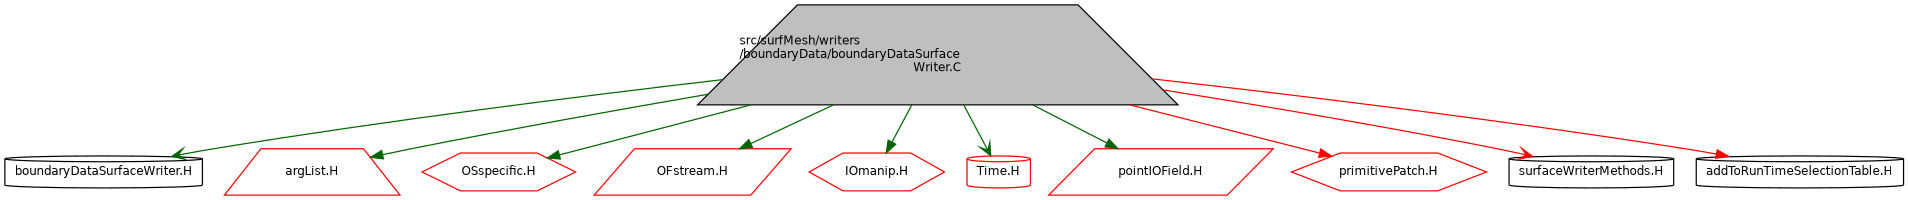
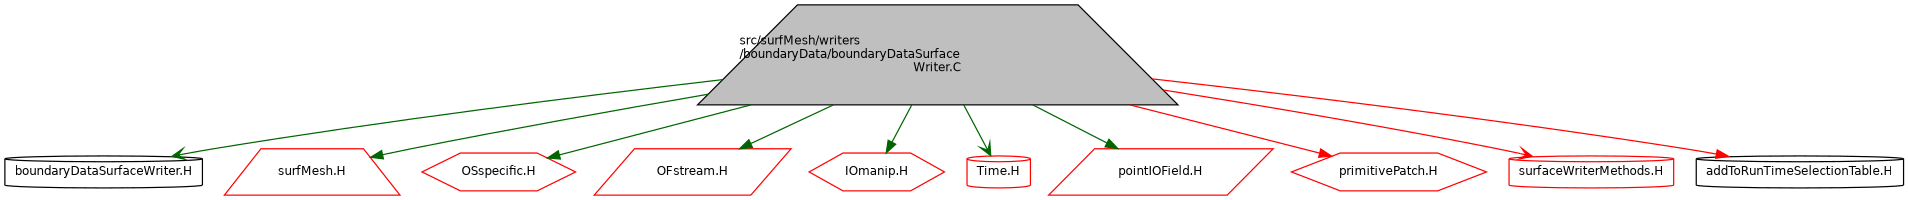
node "argList.H": label "argList.H" -> "surfMesh.H"
node "surfaceWriterMethods.H": color black -> red
